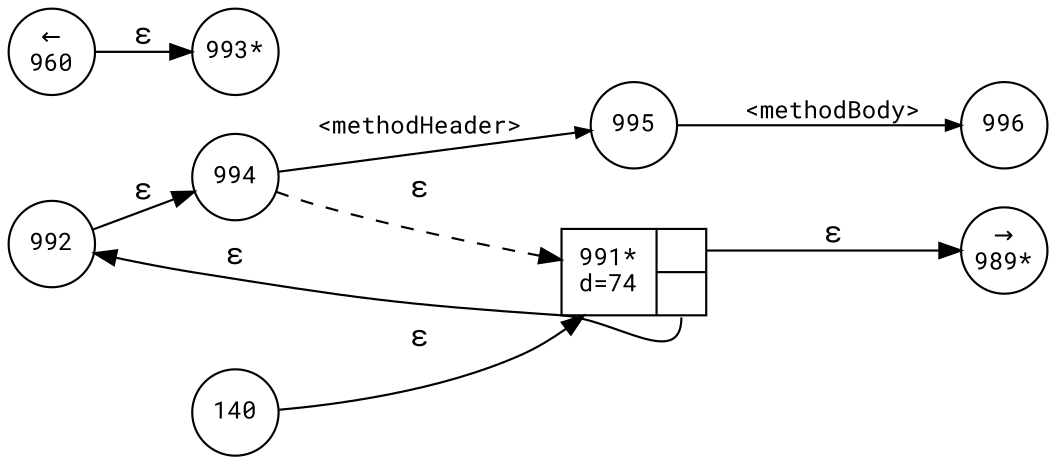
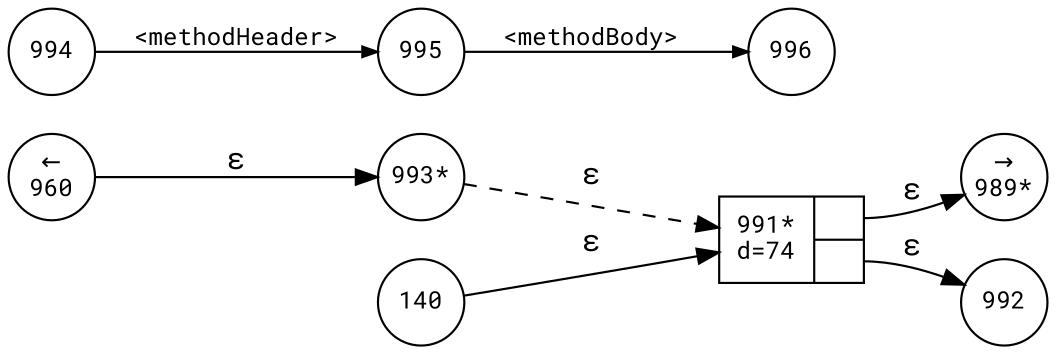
edge "992" -> "994": removed, label "ε"
edge "994" -> "991*": now "993*" -> "991*"
